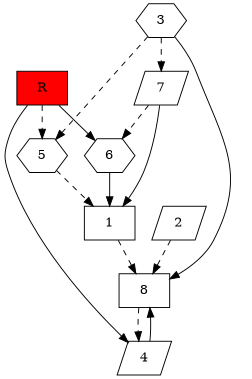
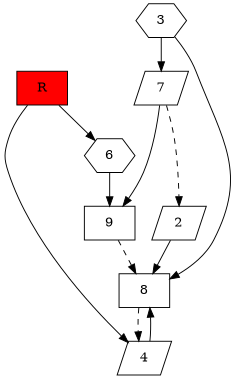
edge "3" -> "7": style dashed -> solid
edge "7" -> "6": now "7" -> "2"
node "5": removed
node "1": label "1" -> "9"
edge "2" -> "8": style dashed -> solid
